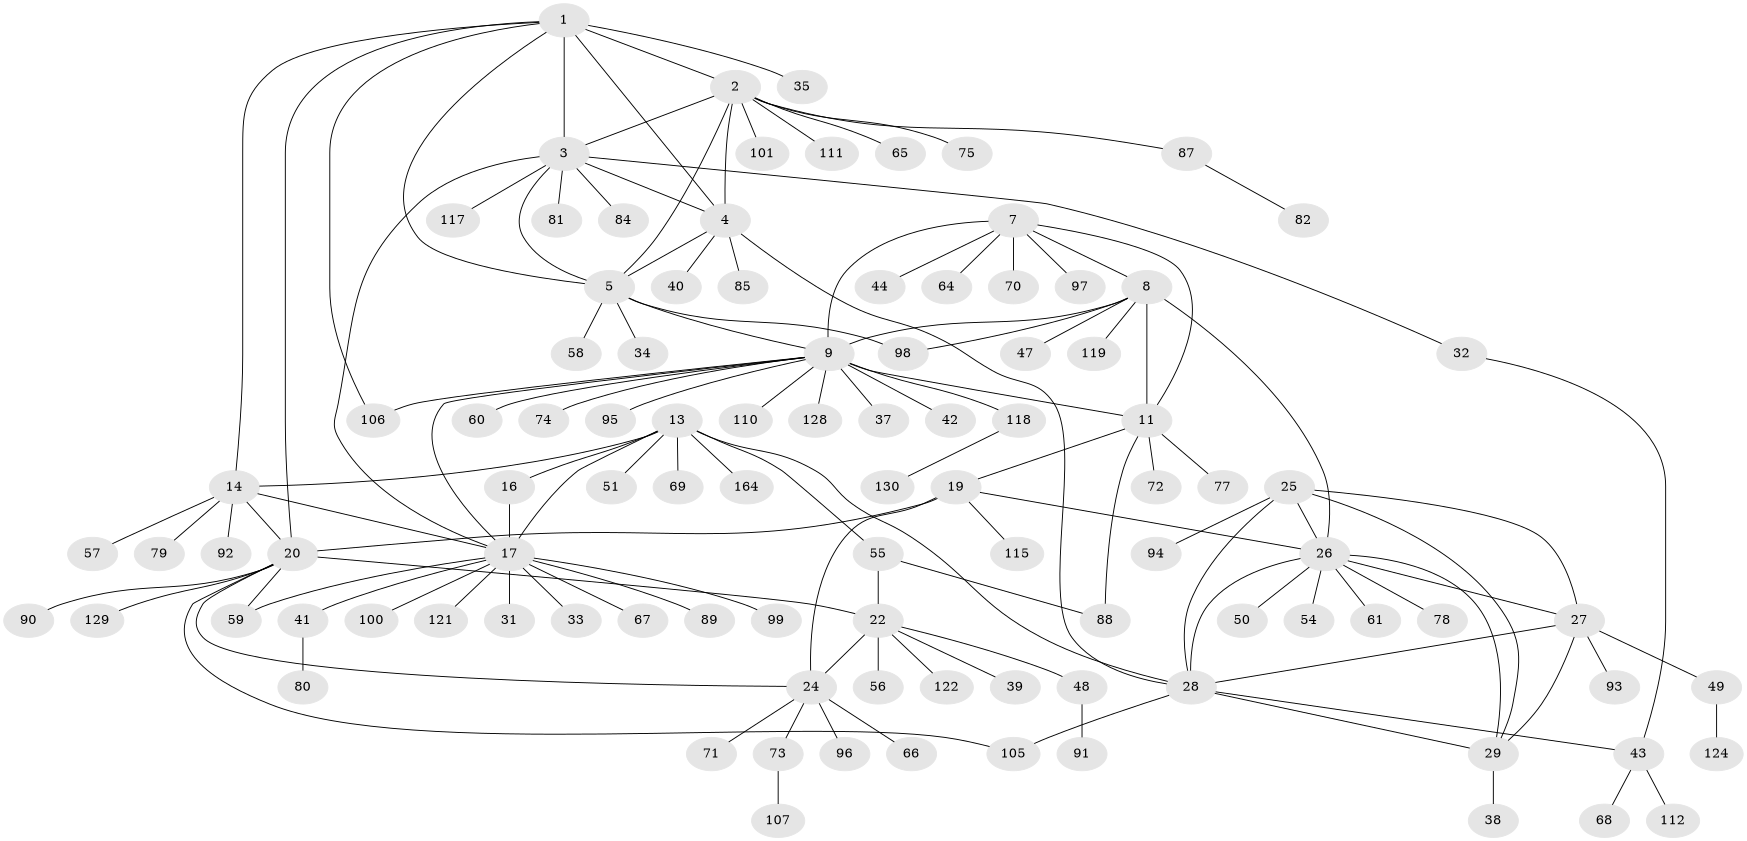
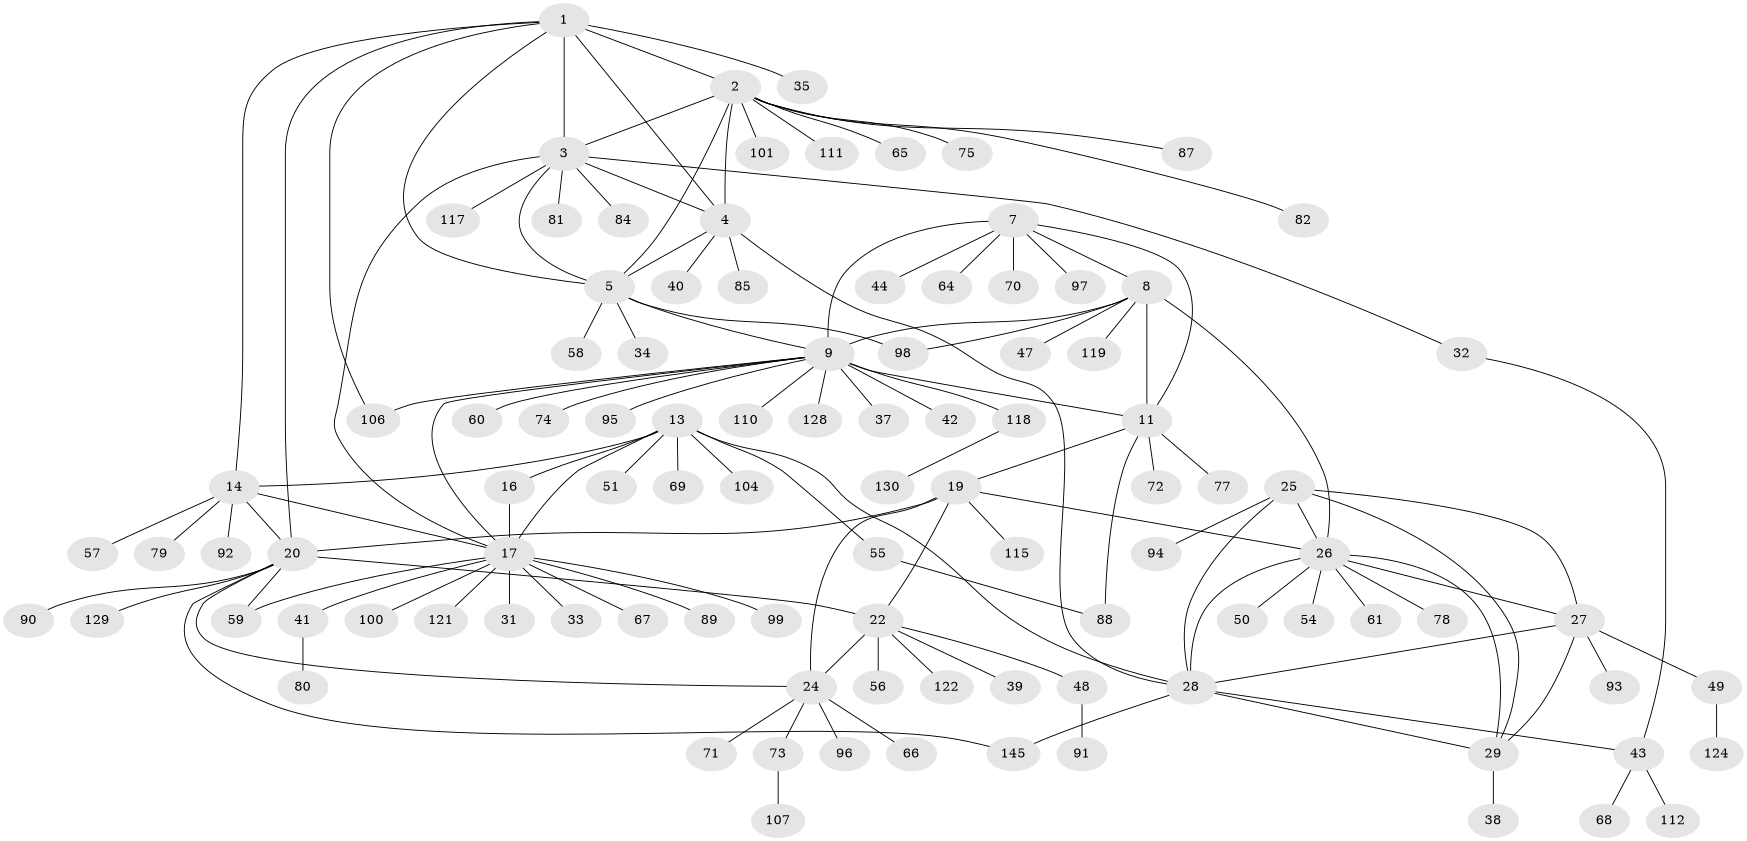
edge "87" -- "82": now "2" -- "82"
node "164": label "164" -> "104"
edge "55" -- "22": now "19" -- "22"
node "105": label "105" -> "145"
